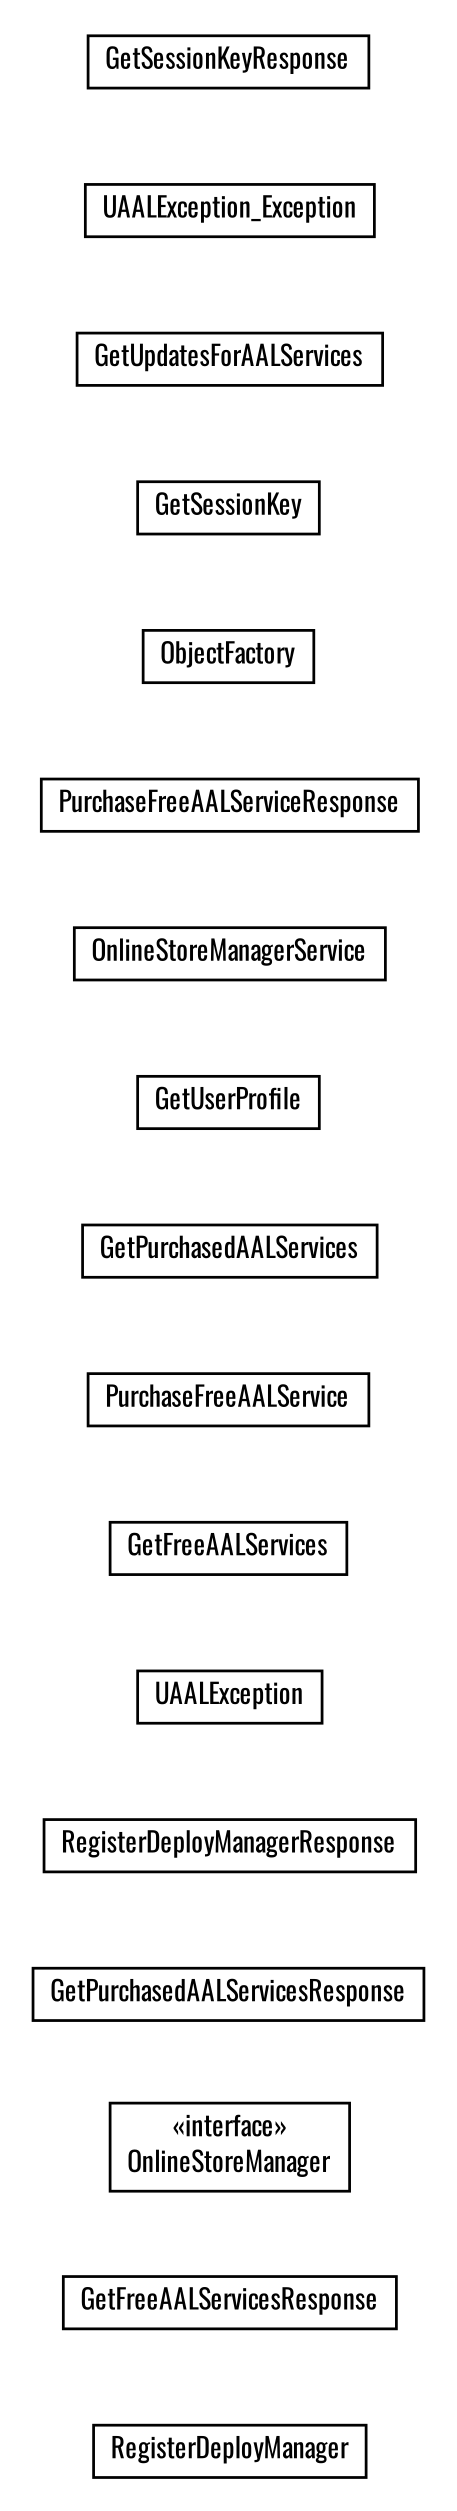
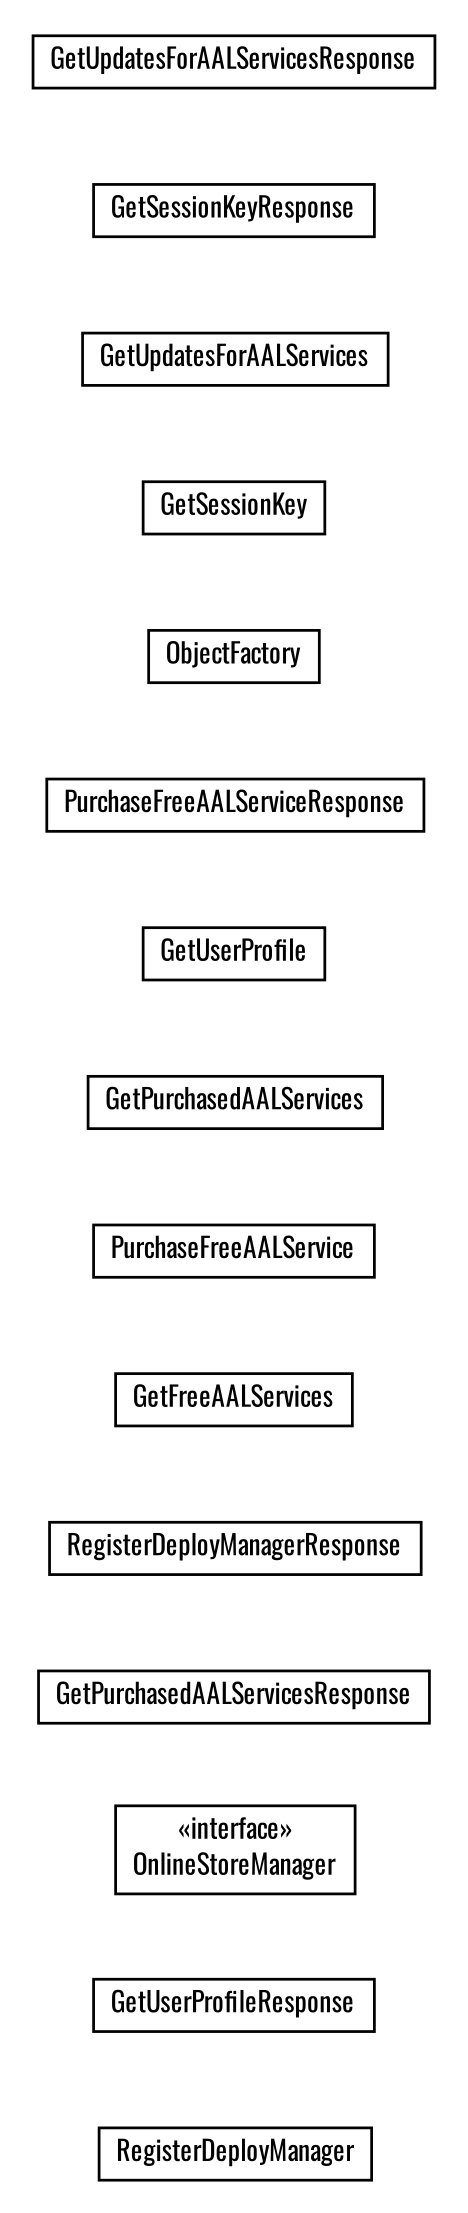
node "GetUpdatesForAALServicesResponse": added
node "UAALException_Exception": removed
node "OnlineStoreManagerService": removed
node "UAALException": removed
node "GetUserProfileResponse": added
node "GetFreeAALServicesResponse": removed
